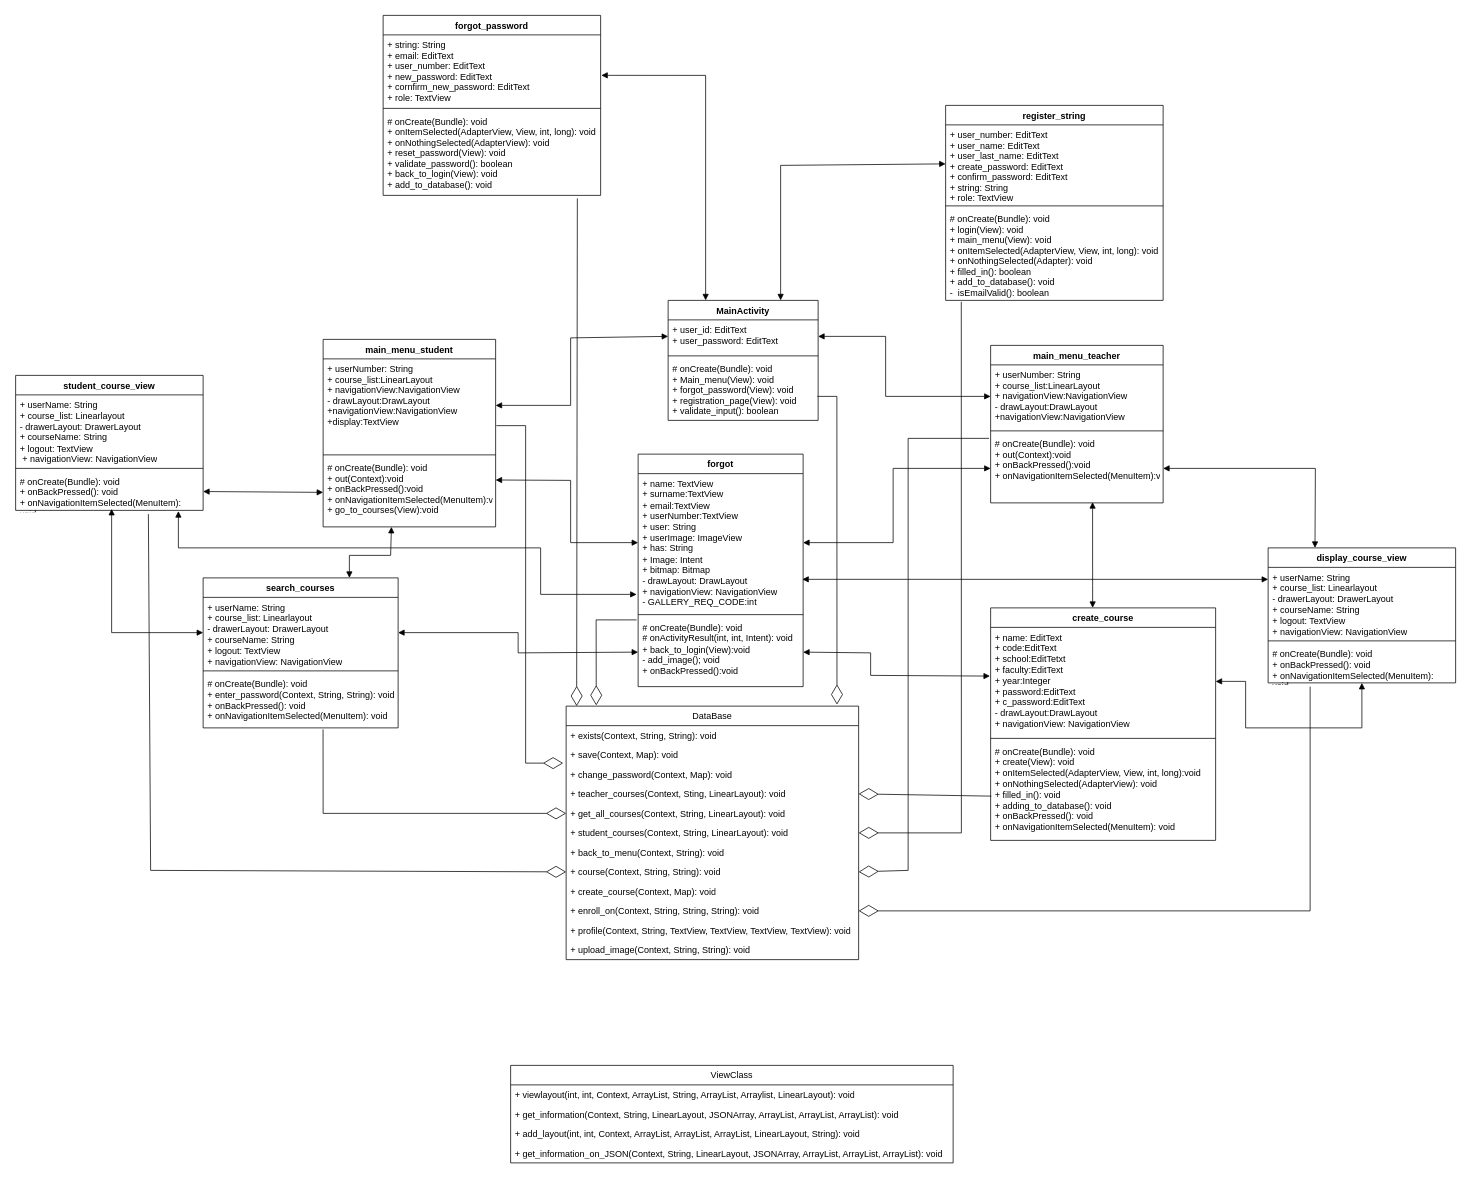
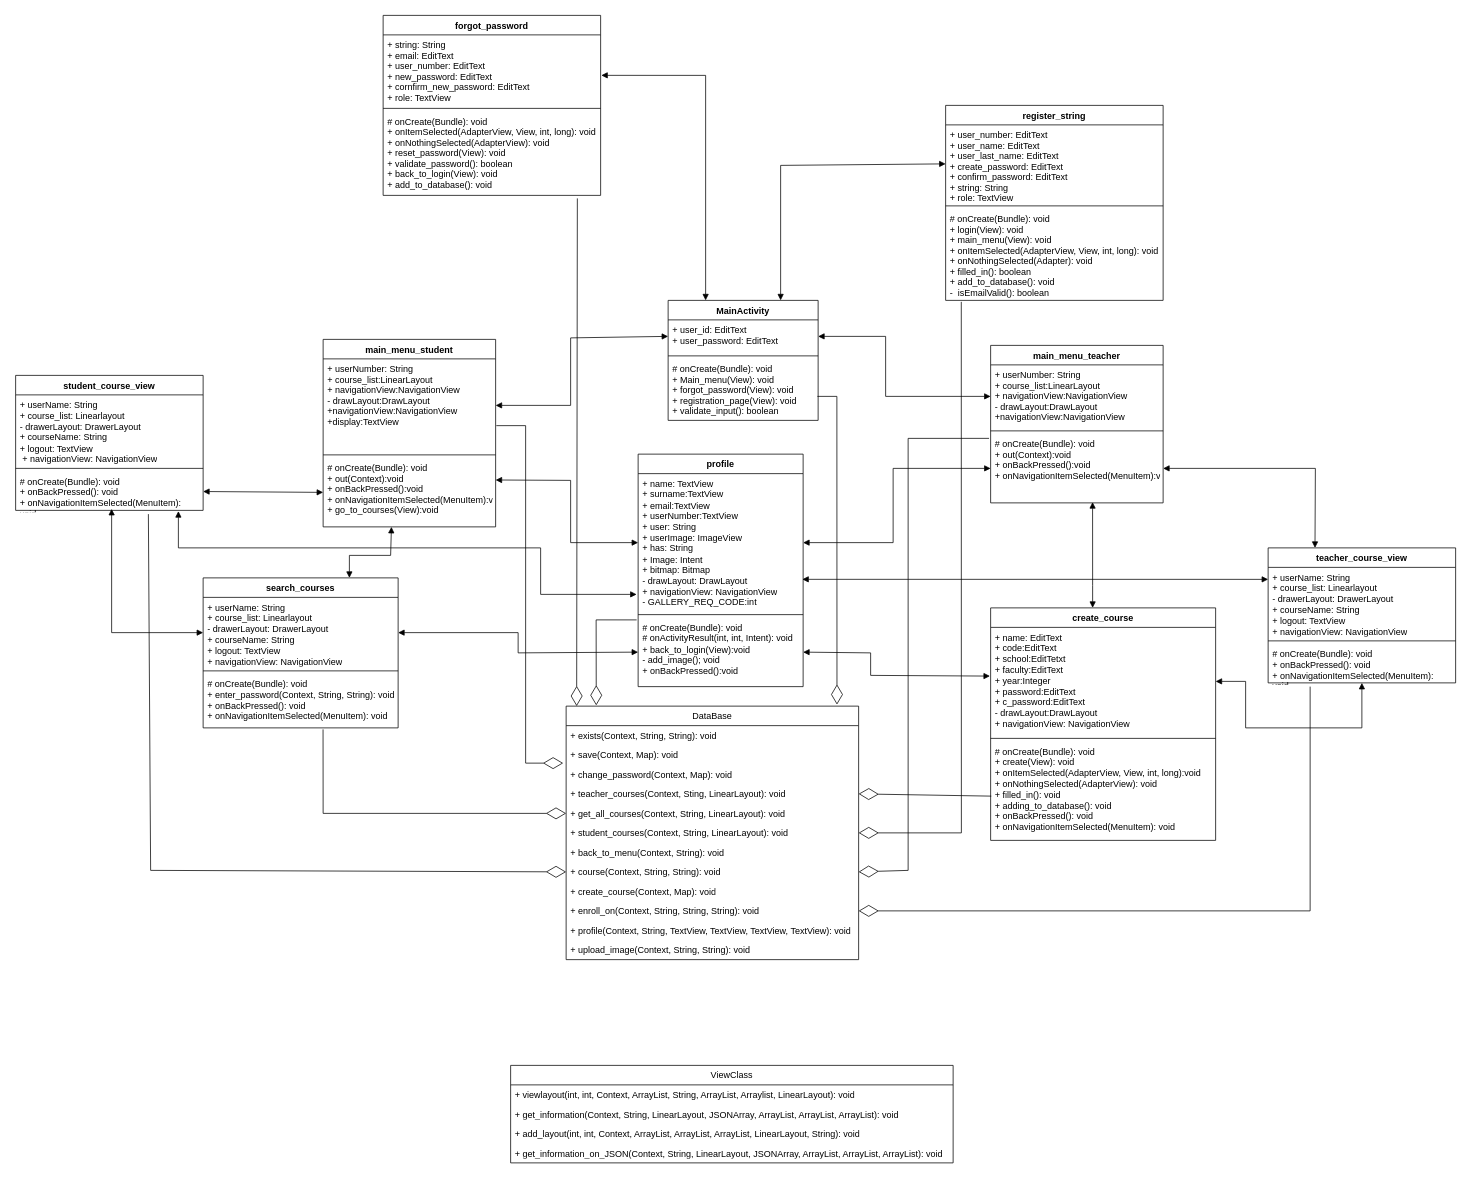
node "forgot": label "forgot" -> "profile"
node "display_course_view": label "display_course_view" -> "teacher_course_view"
